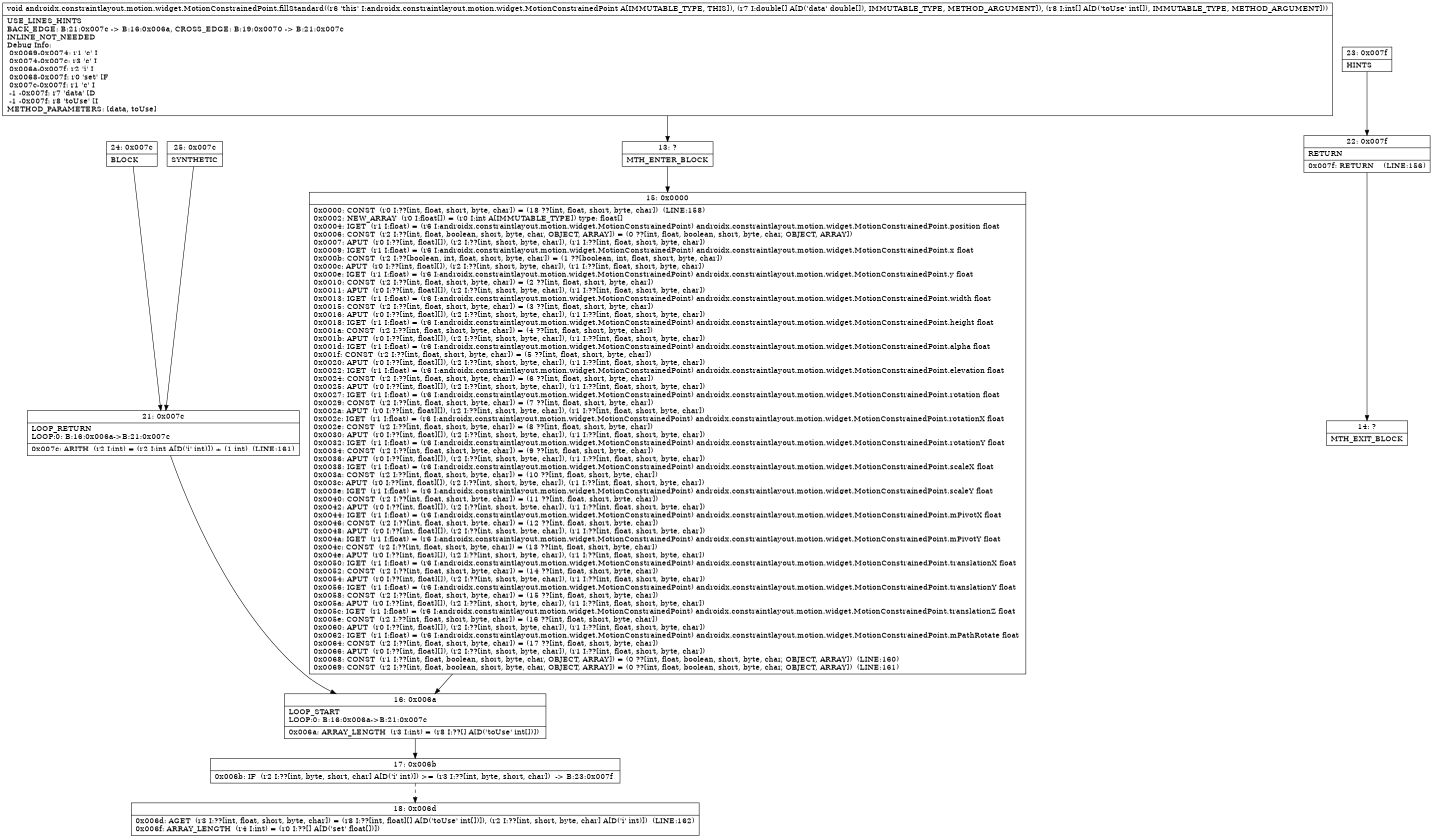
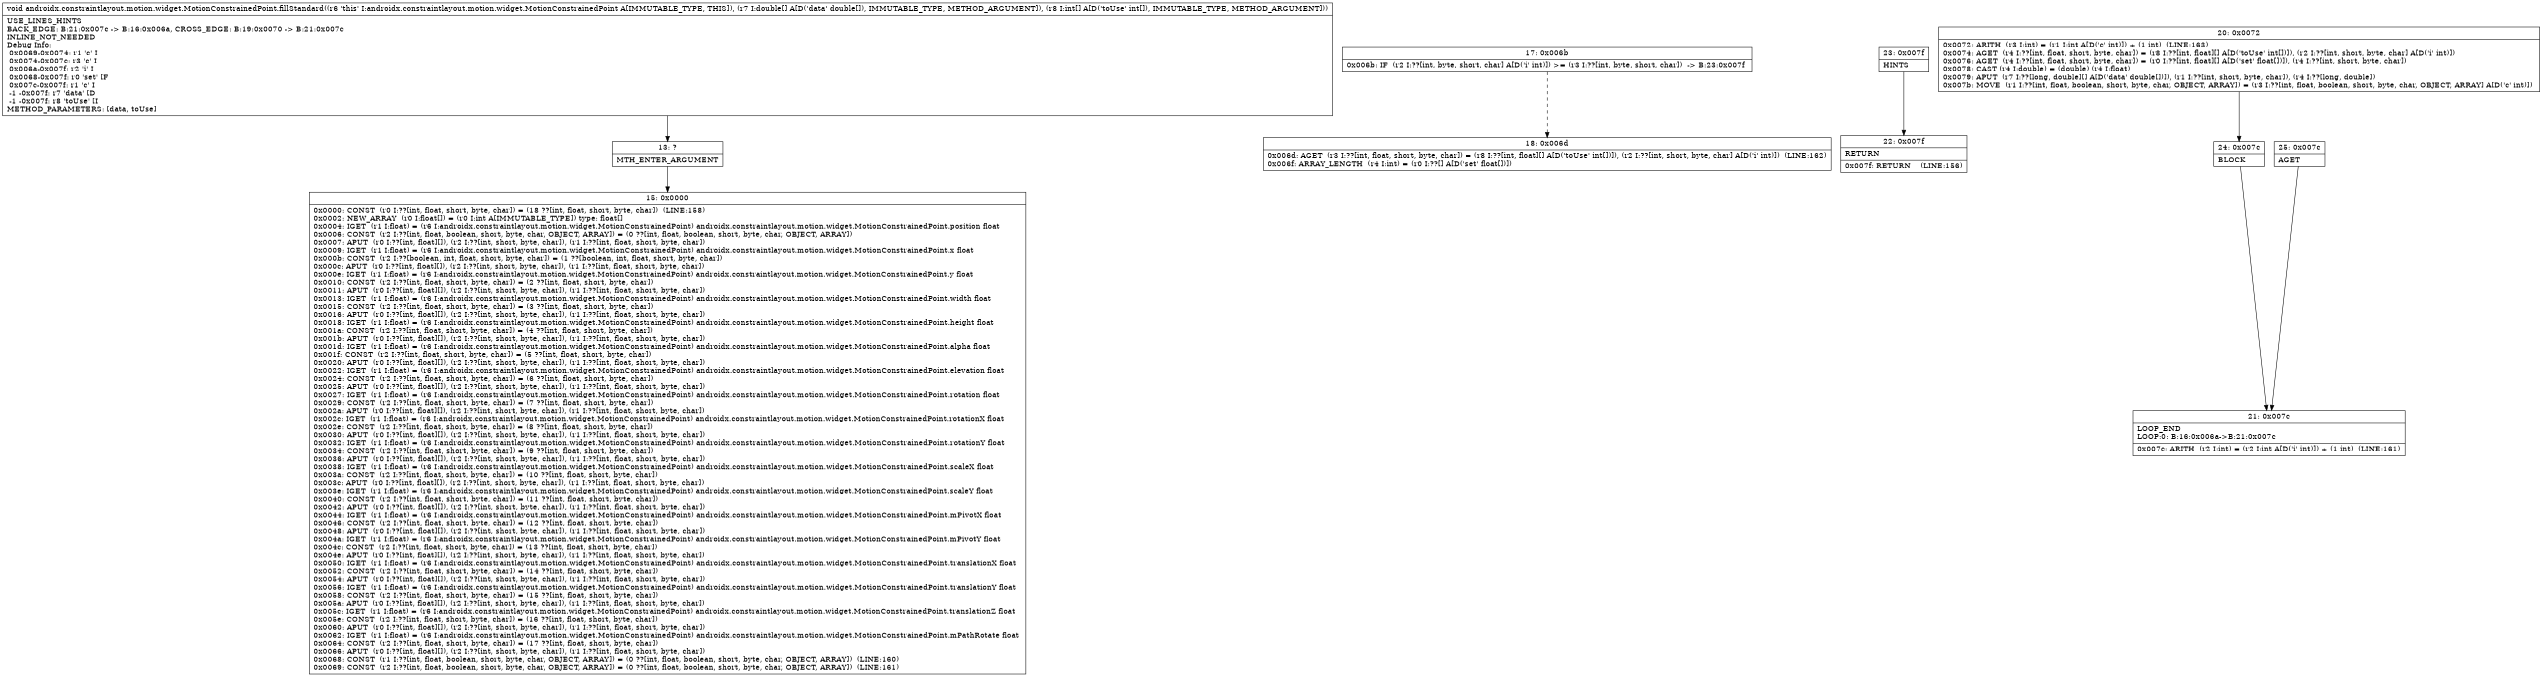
node "20: 0x0072": added
node "25: 0x007c": text "SYNTHETIC" -> "AGET"
node "13: ?": text "MTH_ENTER_BLOCK" -> "MTH_ENTER_ARGUMENT"
node "21: 0x007c": text "LOOP_RETURN" -> "LOOP_END"
node "14: ?": removed
node "16: 0x006a": removed
